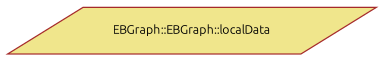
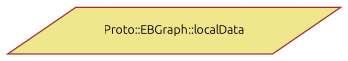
node "EBGraph::EBGraph::localData": label "EBGraph::EBGraph::localData" -> "Proto::EBGraph::localData"
